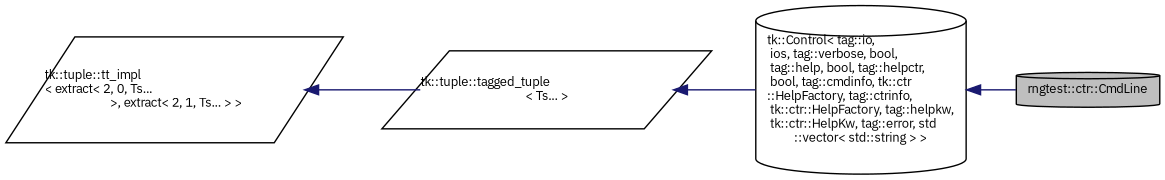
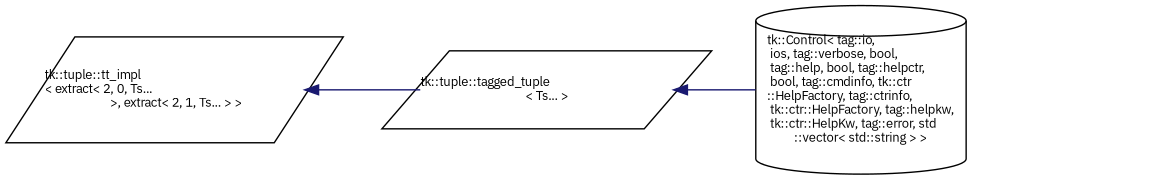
node "rngtest::ctr::CmdLine": removed
